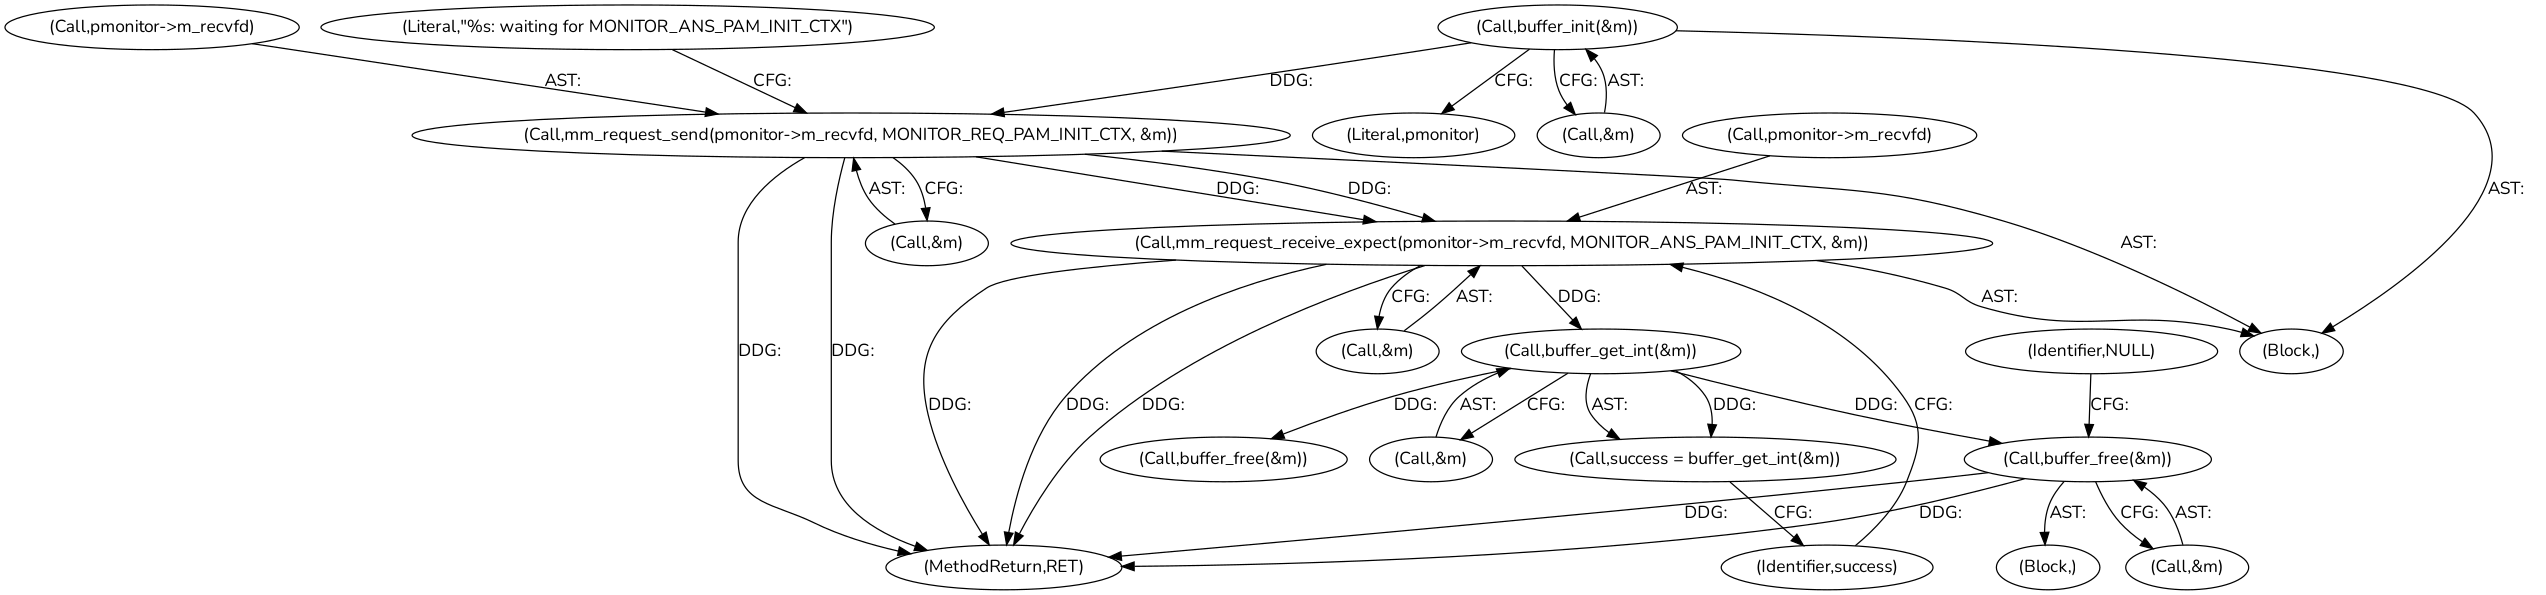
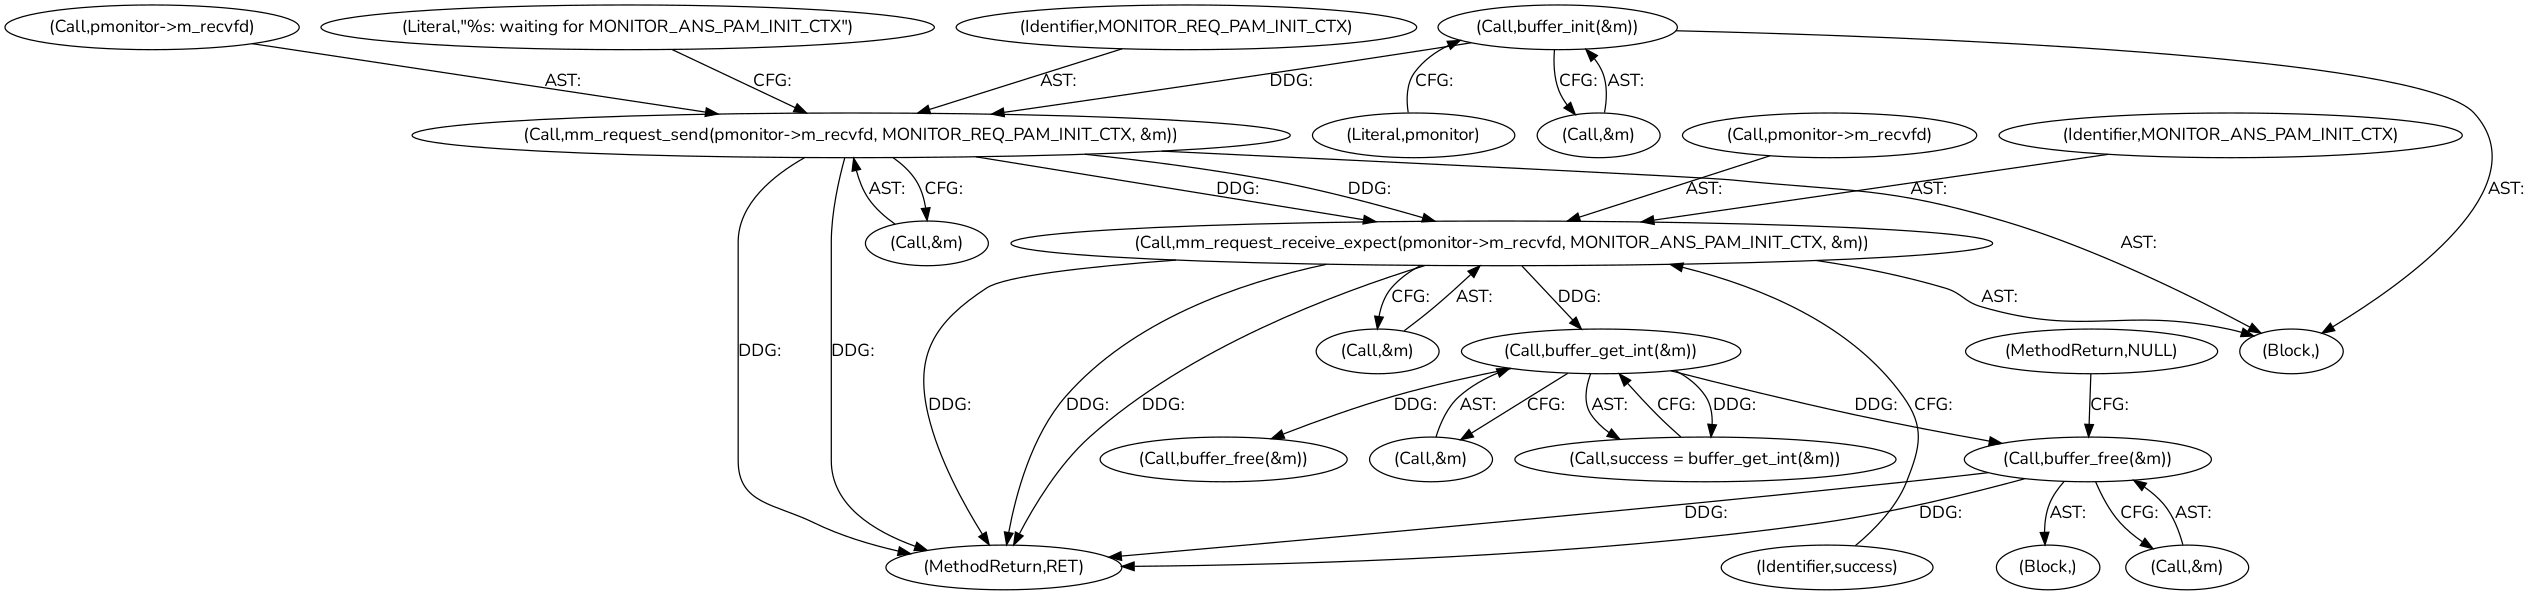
node "(Identifier,MONITOR_REQ_PAM_INIT_CTX)": added
edge "(Call,buffer_init(&m))" -> "(Literal,pmonitor)": reversed
node "(Identifier,MONITOR_ANS_PAM_INIT_CTX)": added
node "(Identifier,NULL)": label "(Identifier,NULL)" -> "(MethodReturn,NULL)"
edge "(Call,success = buffer_get_int(&m))" -> "(Identifier,success)": now "(Call,success = buffer_get_int(&m))" -> "(Call,buffer_get_int(&m))"
